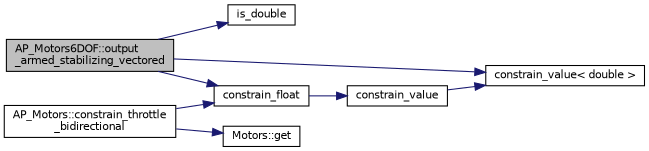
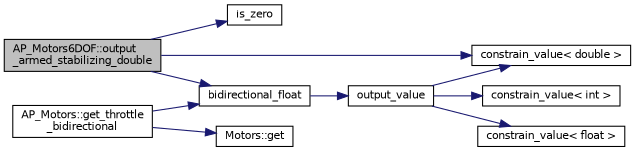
node "is_double": label "is_double" -> "is_zero"
node "AP_Motors6DOF::output _armed_stabilizing_vectored": label "AP_Motors6DOF::output _armed_stabilizing_vectored" -> "AP_Motors6DOF::output _armed_stabilizing_double"
node "constrain_float": label "constrain_float" -> "bidirectional_float"
node "constrain_value": label "constrain_value" -> "output_value"
node "constrain_value< int >": added
node "AP_Motors::constrain_throttle _bidirectional": label "AP_Motors::constrain_throttle _bidirectional" -> "AP_Motors::get_throttle _bidirectional"
node "constrain_value< float >": added
